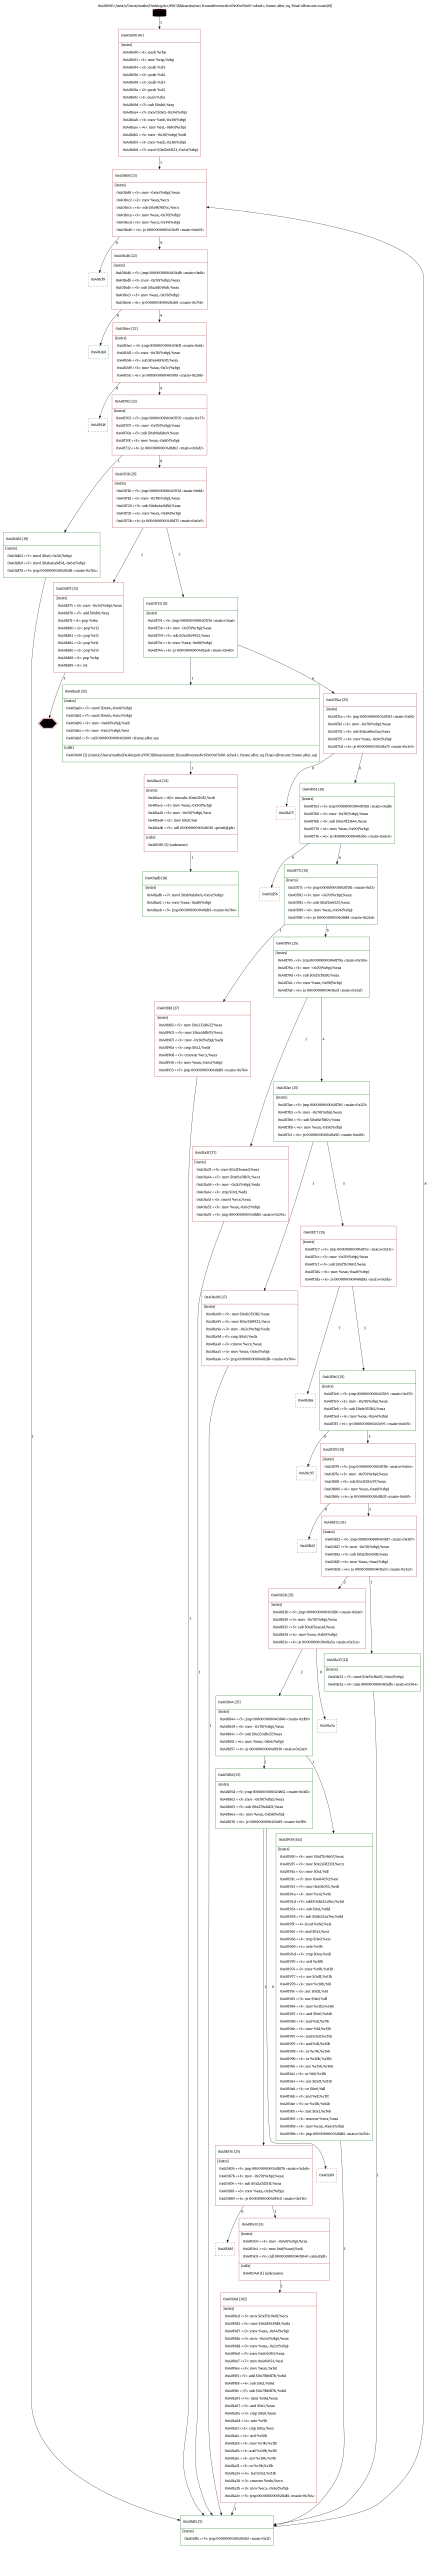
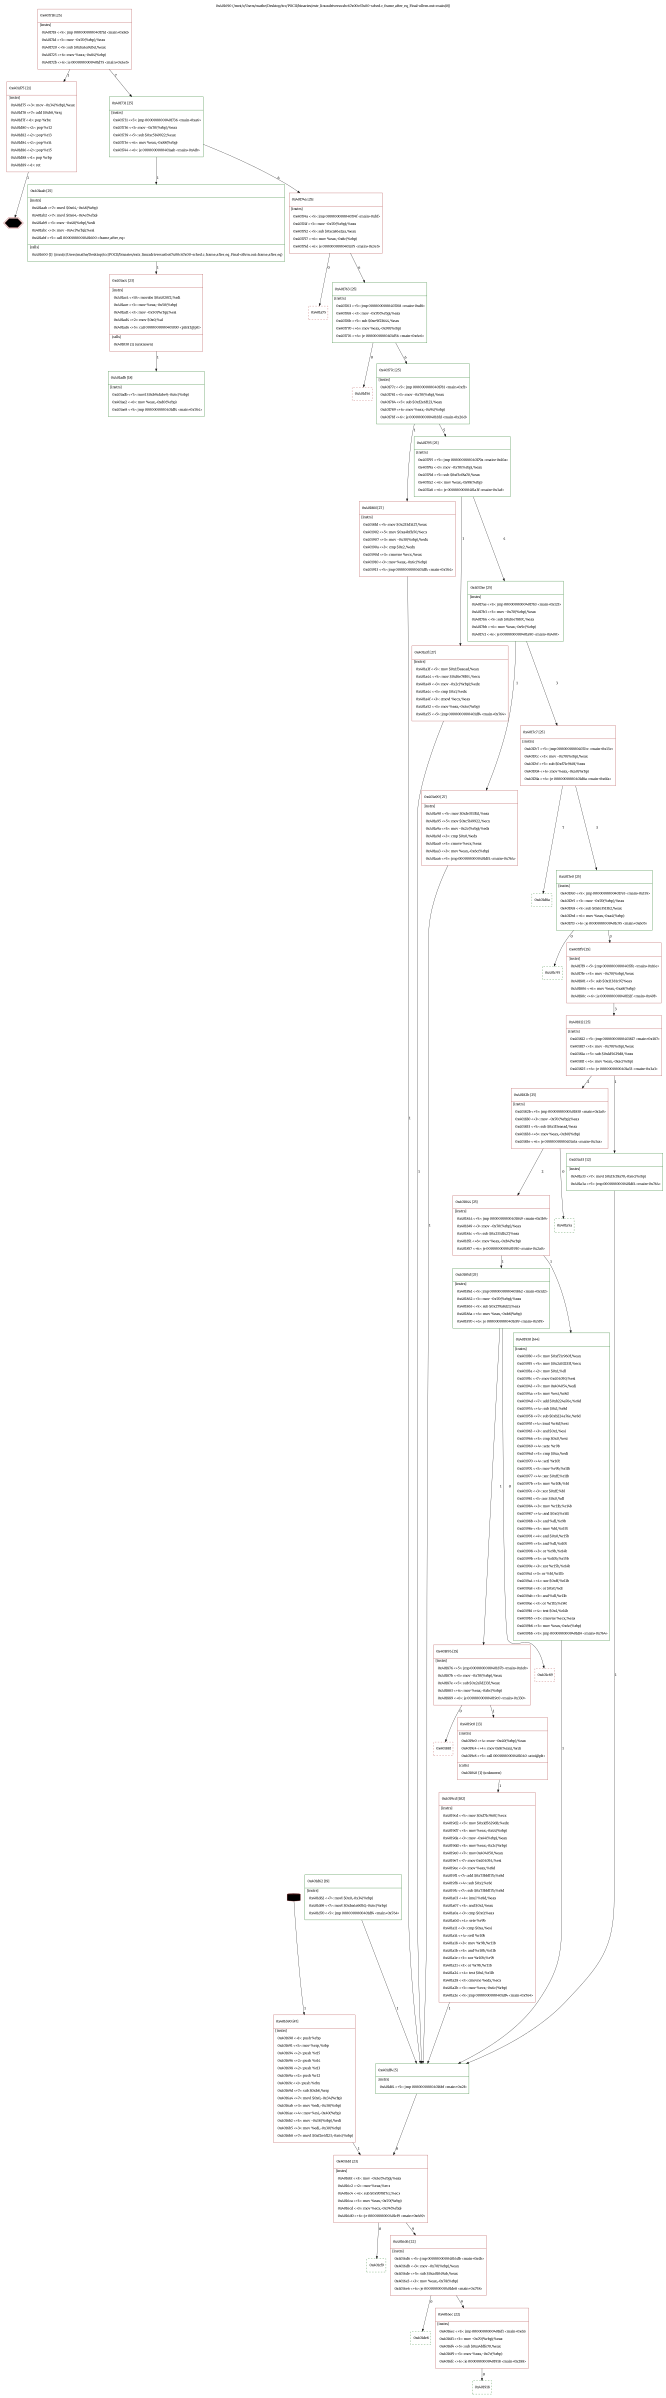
node "0x401702 [22]": removed
node "0x401b2f": removed
node "0x401844 [25]": color darkgreen -> brown
